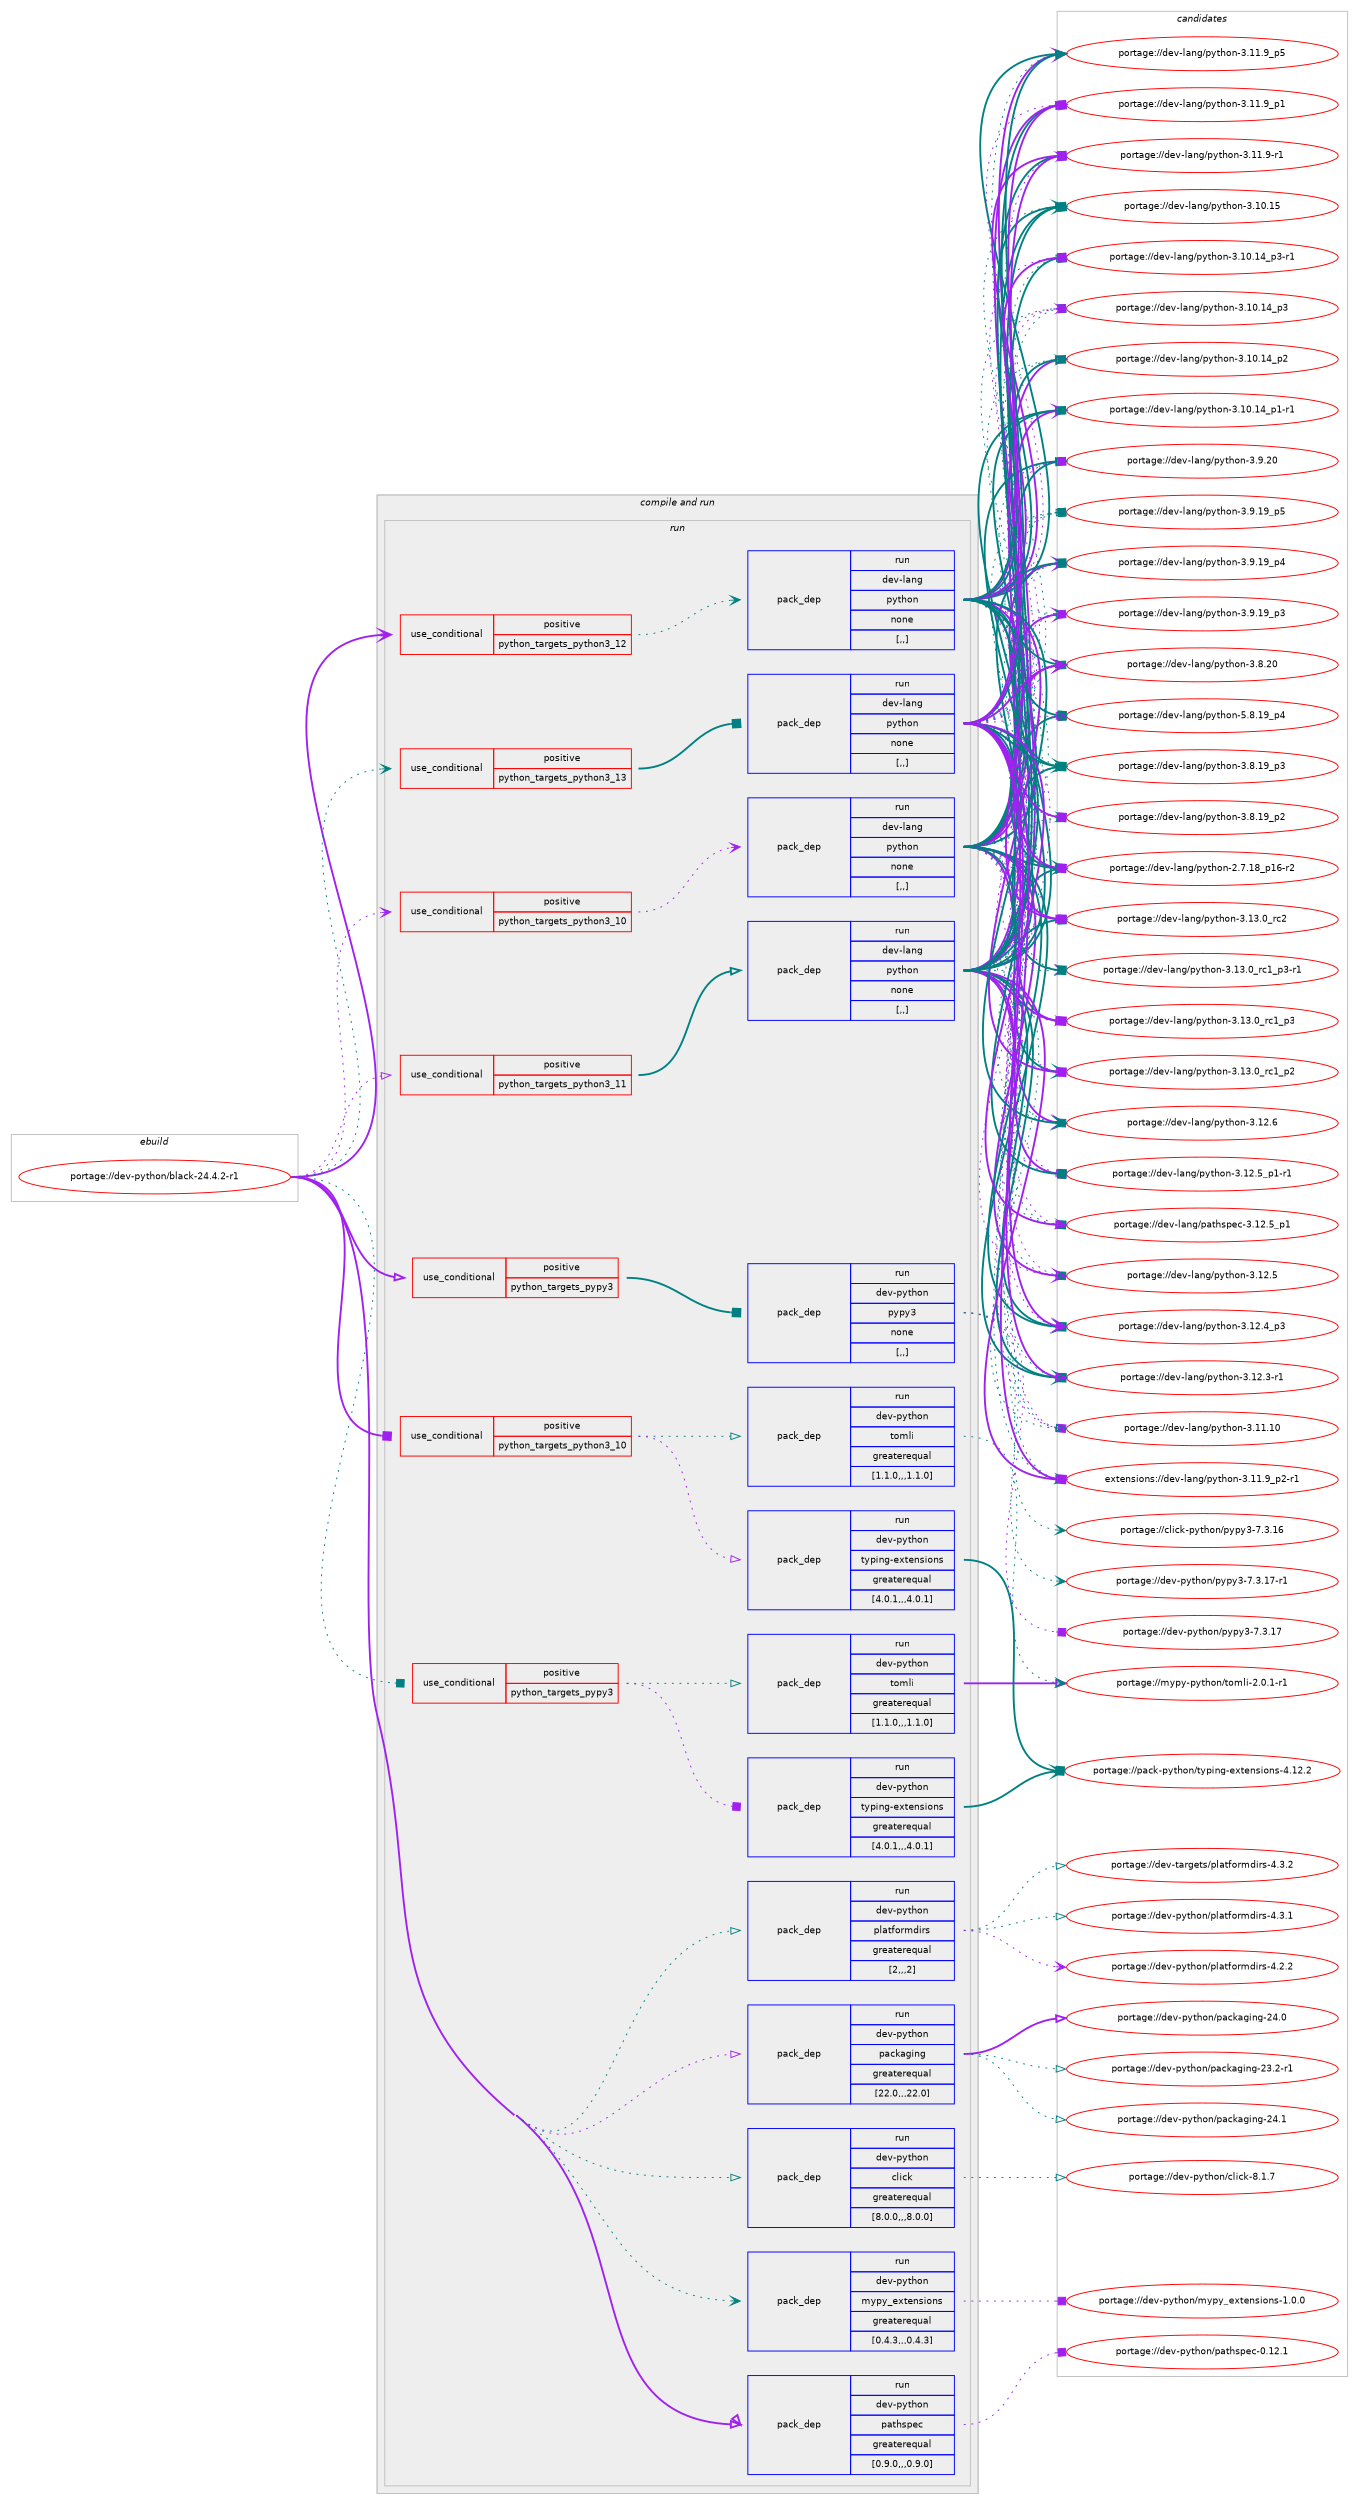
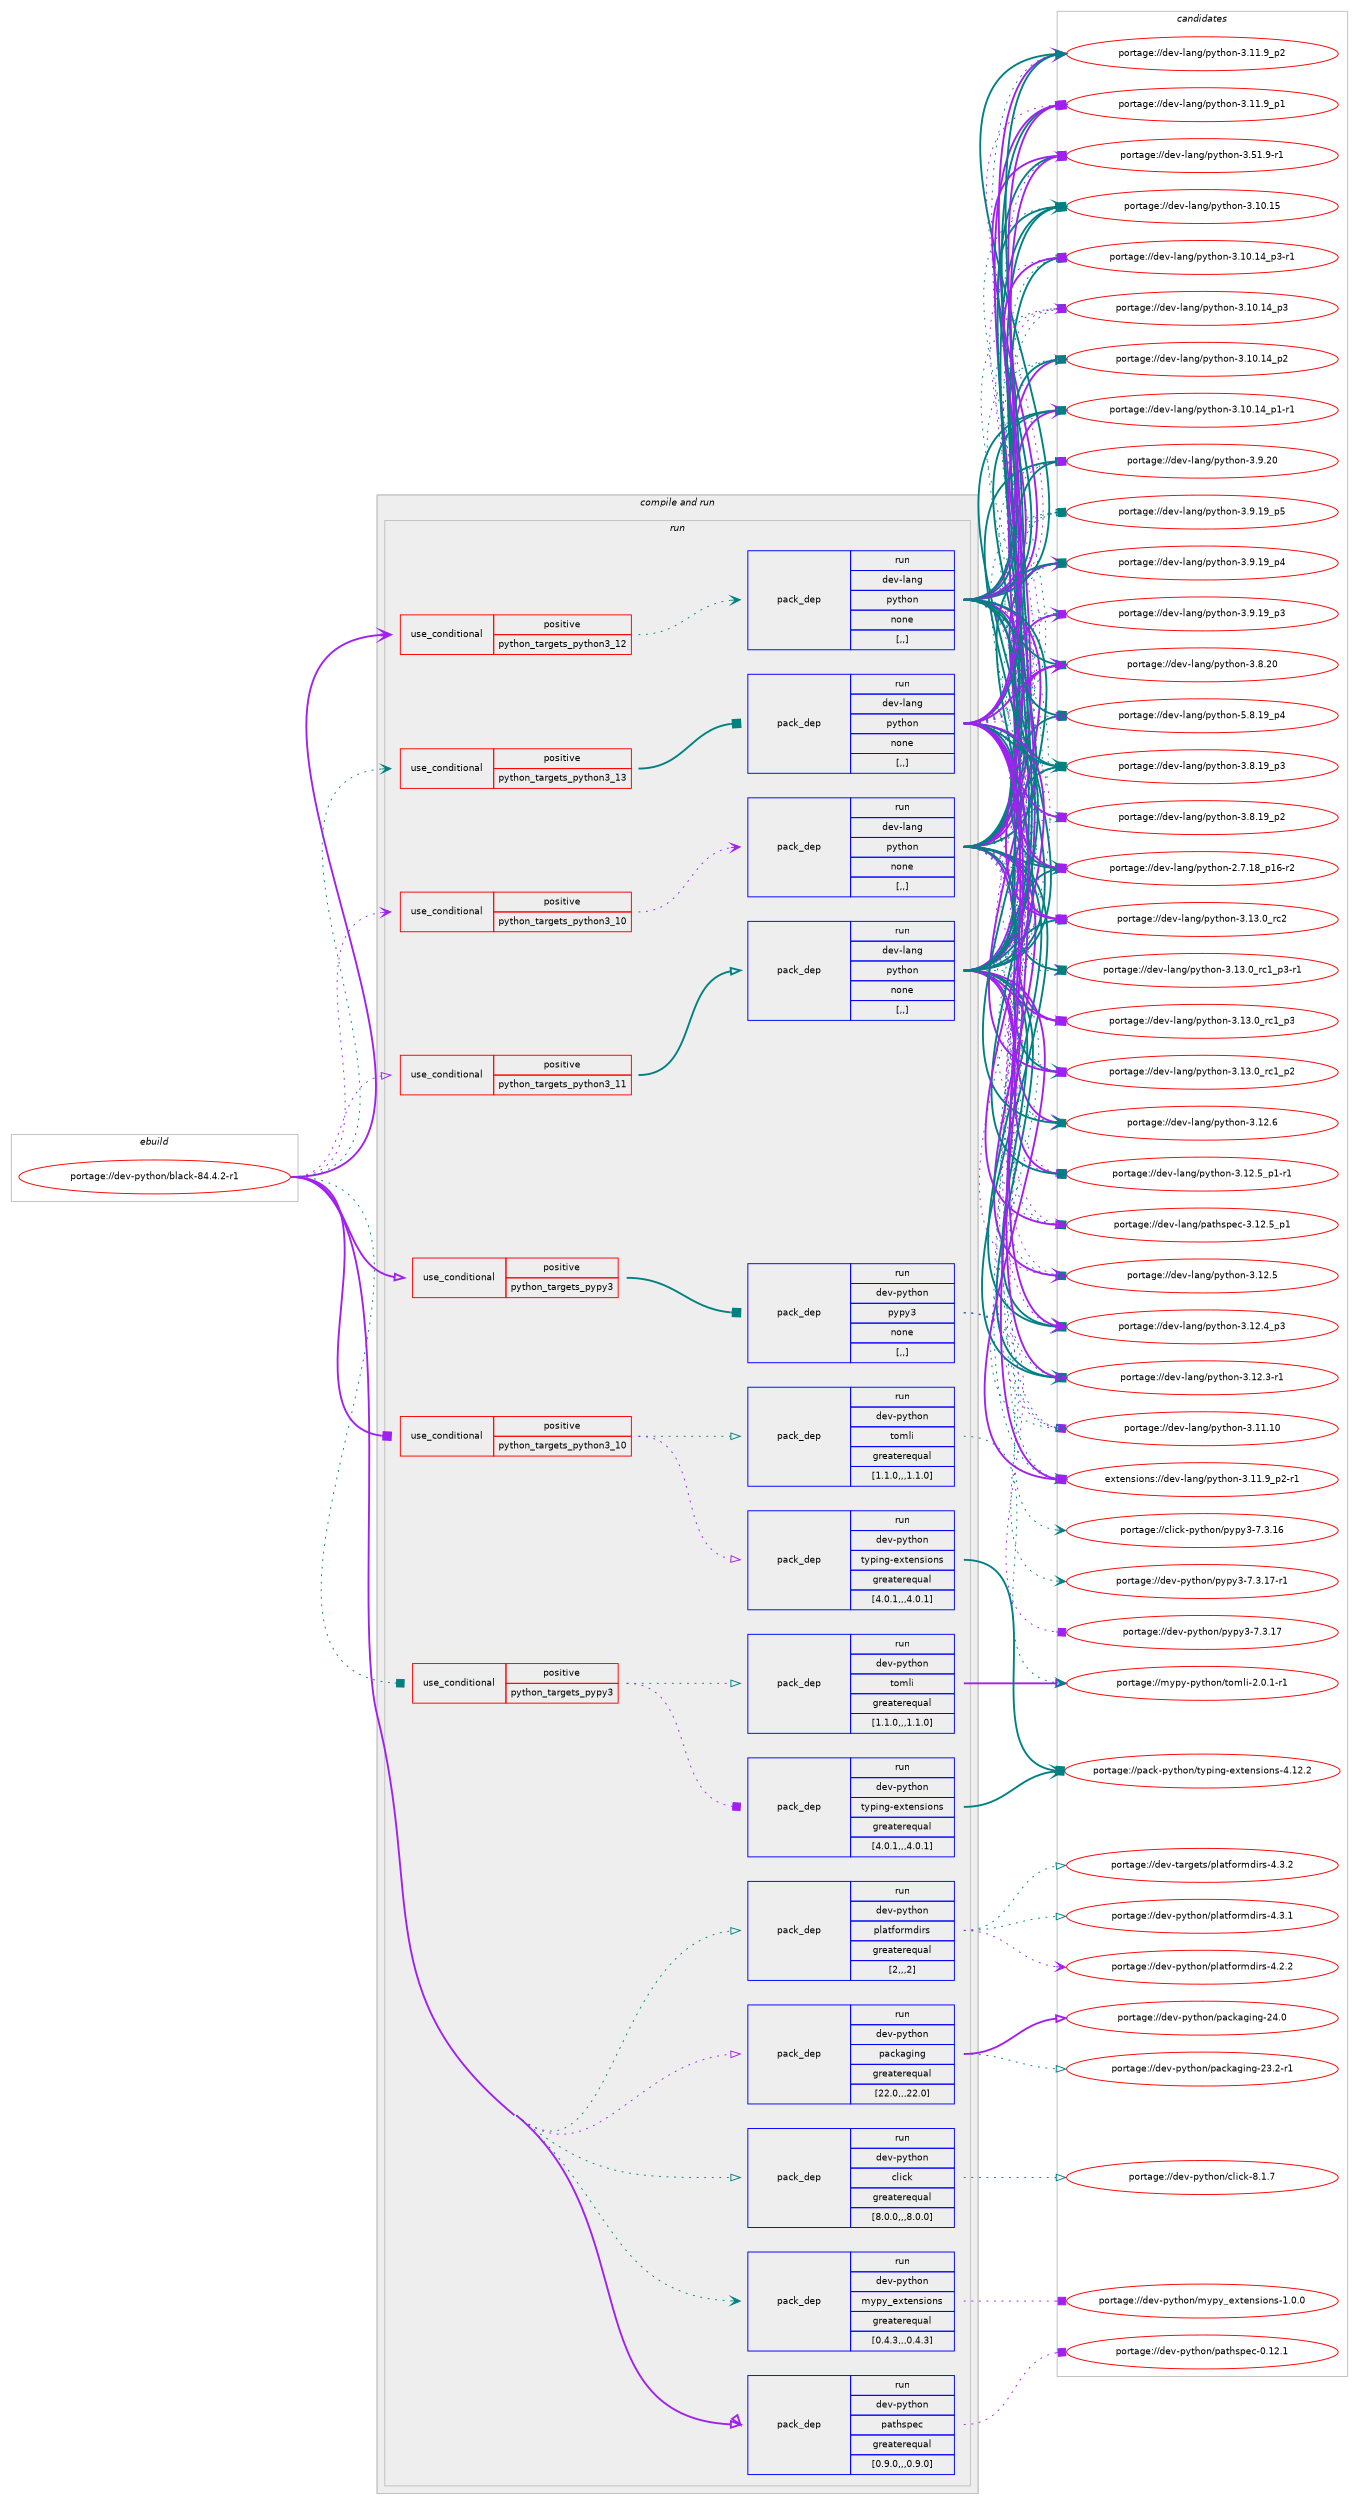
node "portage://dev-lang/python-3.11.9_p5": label "portage://dev-lang/python-3.11.9_p5" -> "portage://dev-lang/python-3.11.9_p2"
node "portage://dev-lang/python-3.11.9-r1": label "portage://dev-lang/python-3.11.9-r1" -> "portage://dev-lang/python-3.51.9-r1"
node "portage://dev-python/black-24.4.2-r1": label "portage://dev-python/black-24.4.2-r1" -> "portage://dev-python/black-84.4.2-r1"
node "portage://dev-python/packaging-24.1": removed
